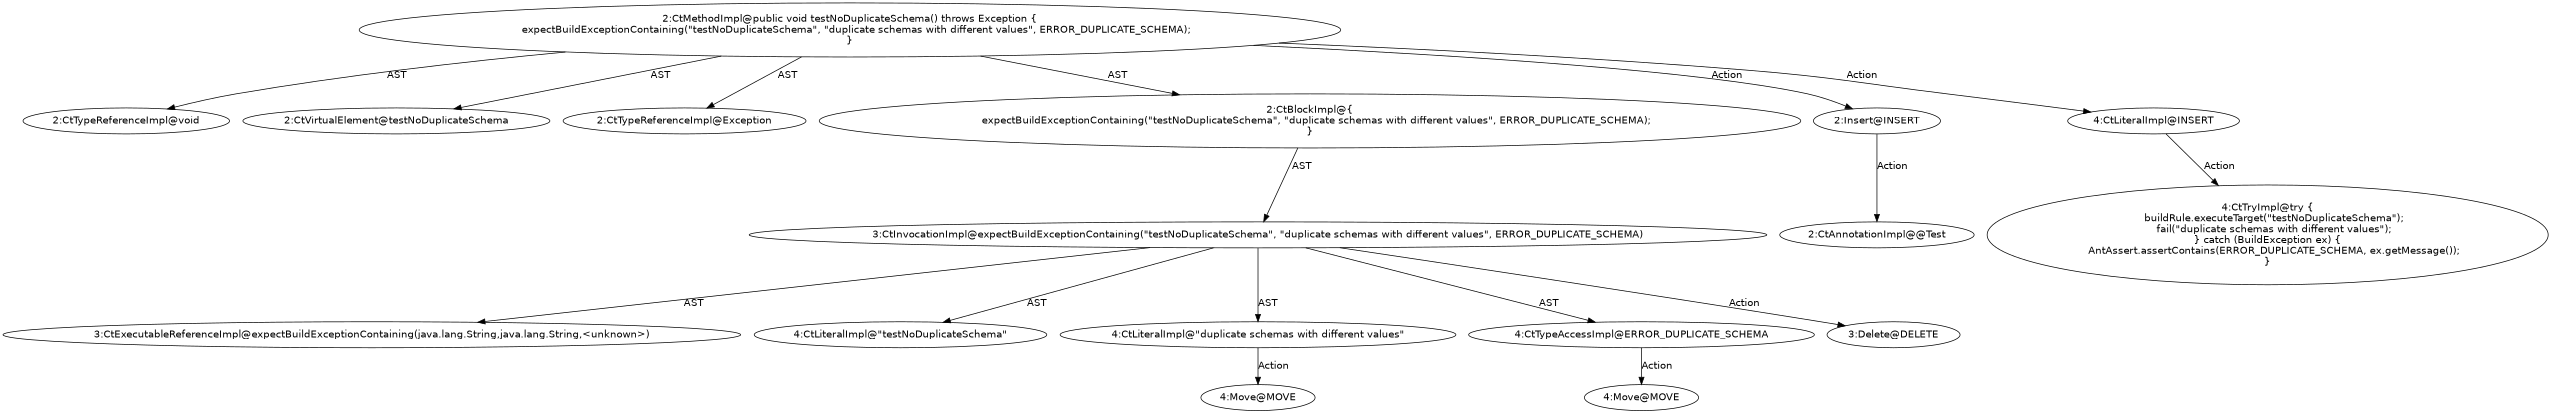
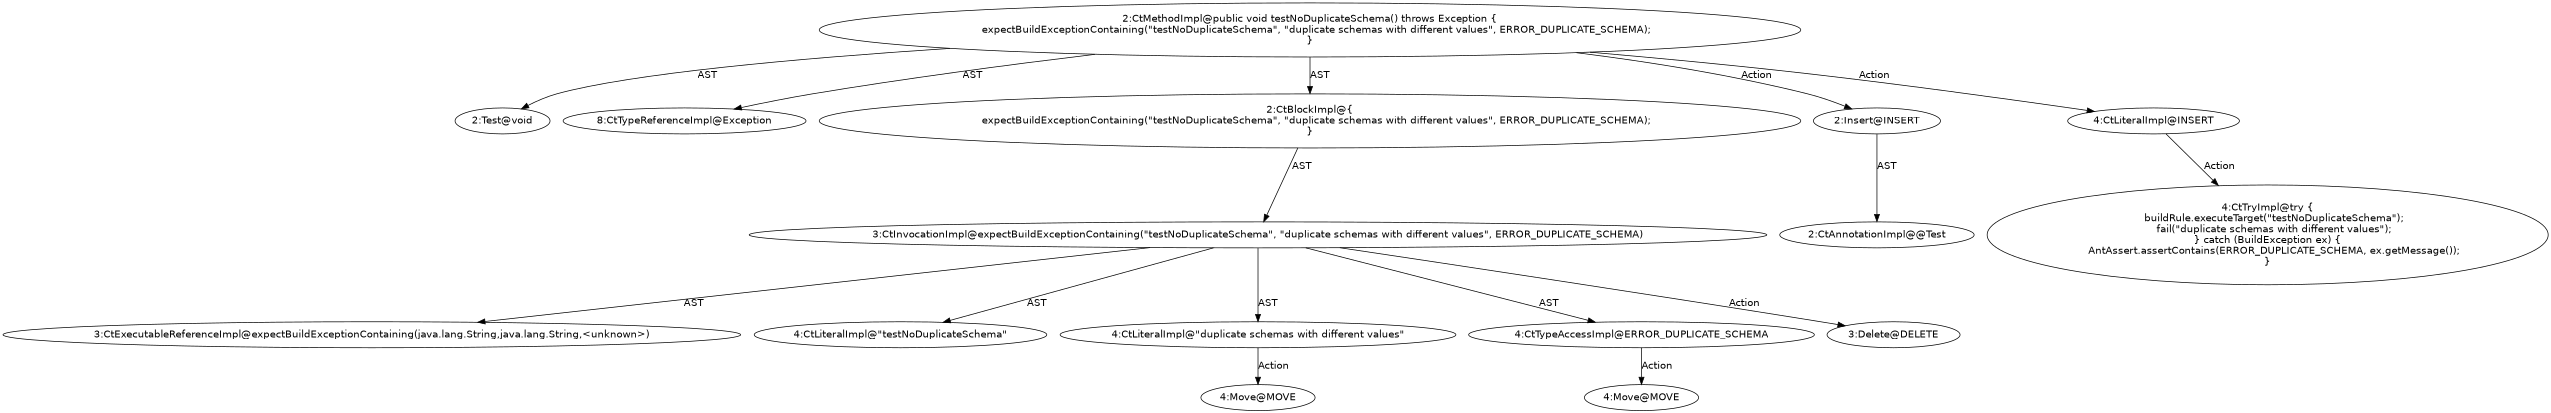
node "2:CtTypeReferenceImpl@void": label "2:CtTypeReferenceImpl@void" -> "2:Test@void"
node "2:CtVirtualElement@testNoDuplicateSchema": removed
node "2:CtTypeReferenceImpl@Exception": label "2:CtTypeReferenceImpl@Exception" -> "8:CtTypeReferenceImpl@Exception"
edge "2:Insert@INSERT" -> "2:CtAnnotationImpl@@Test": label "Action" -> "AST"
